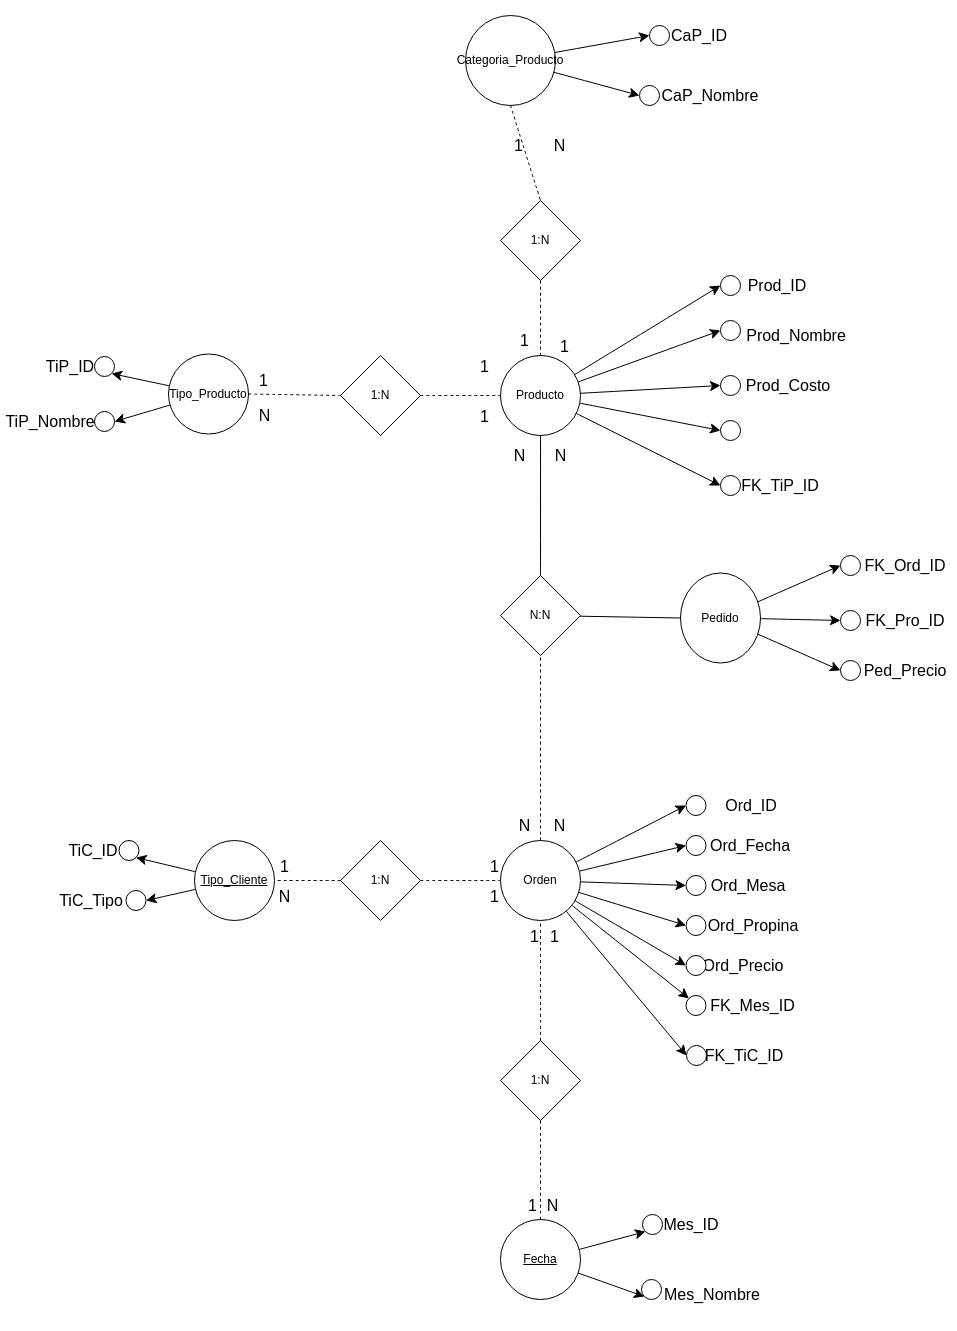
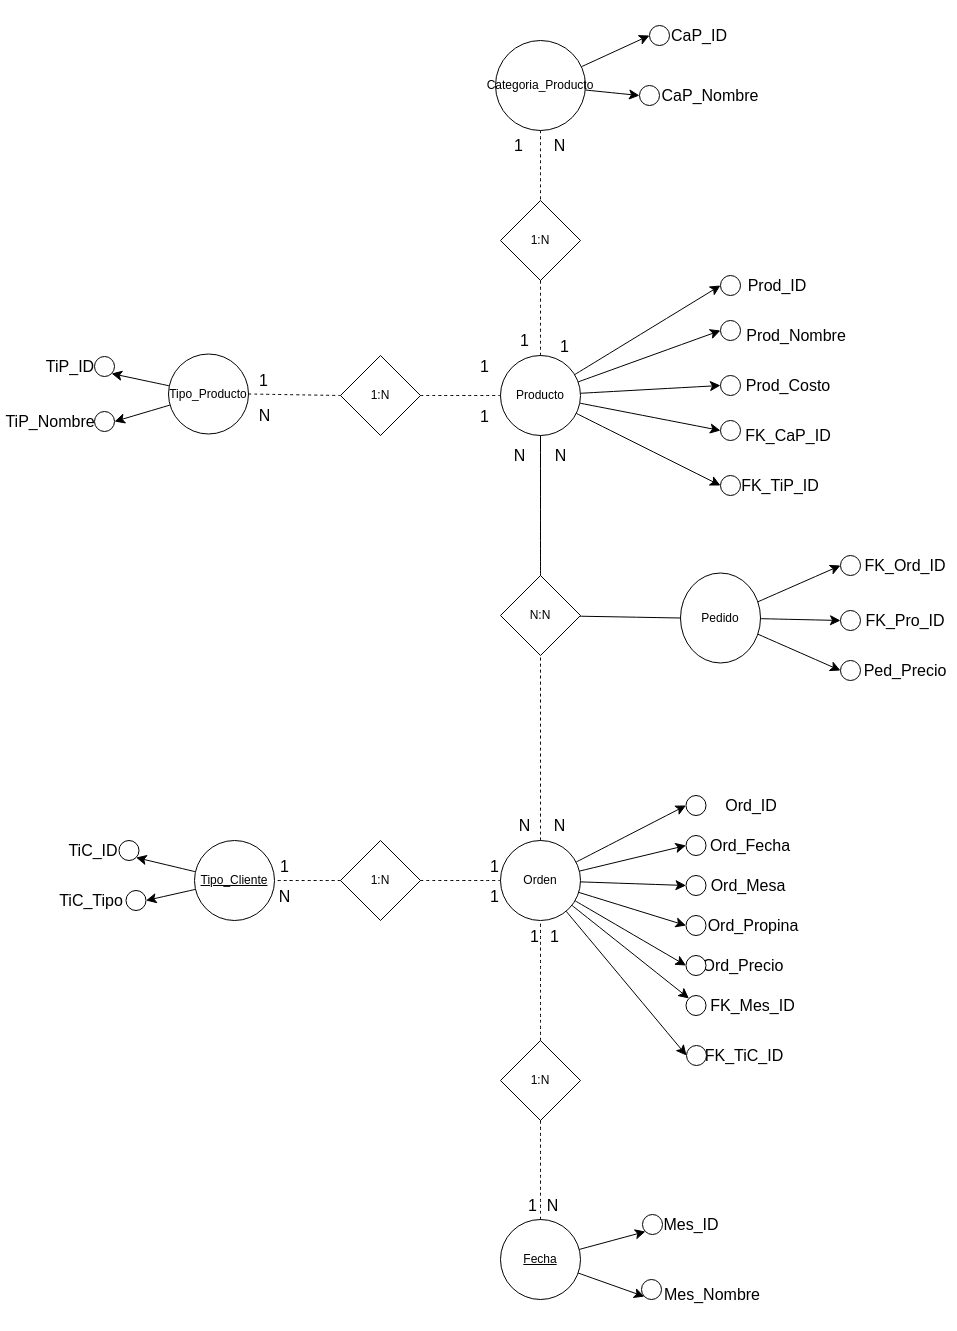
node "Categoria_Producto": moved (511, 61) -> (541, 86)
node "FK_CaP_ID": added
